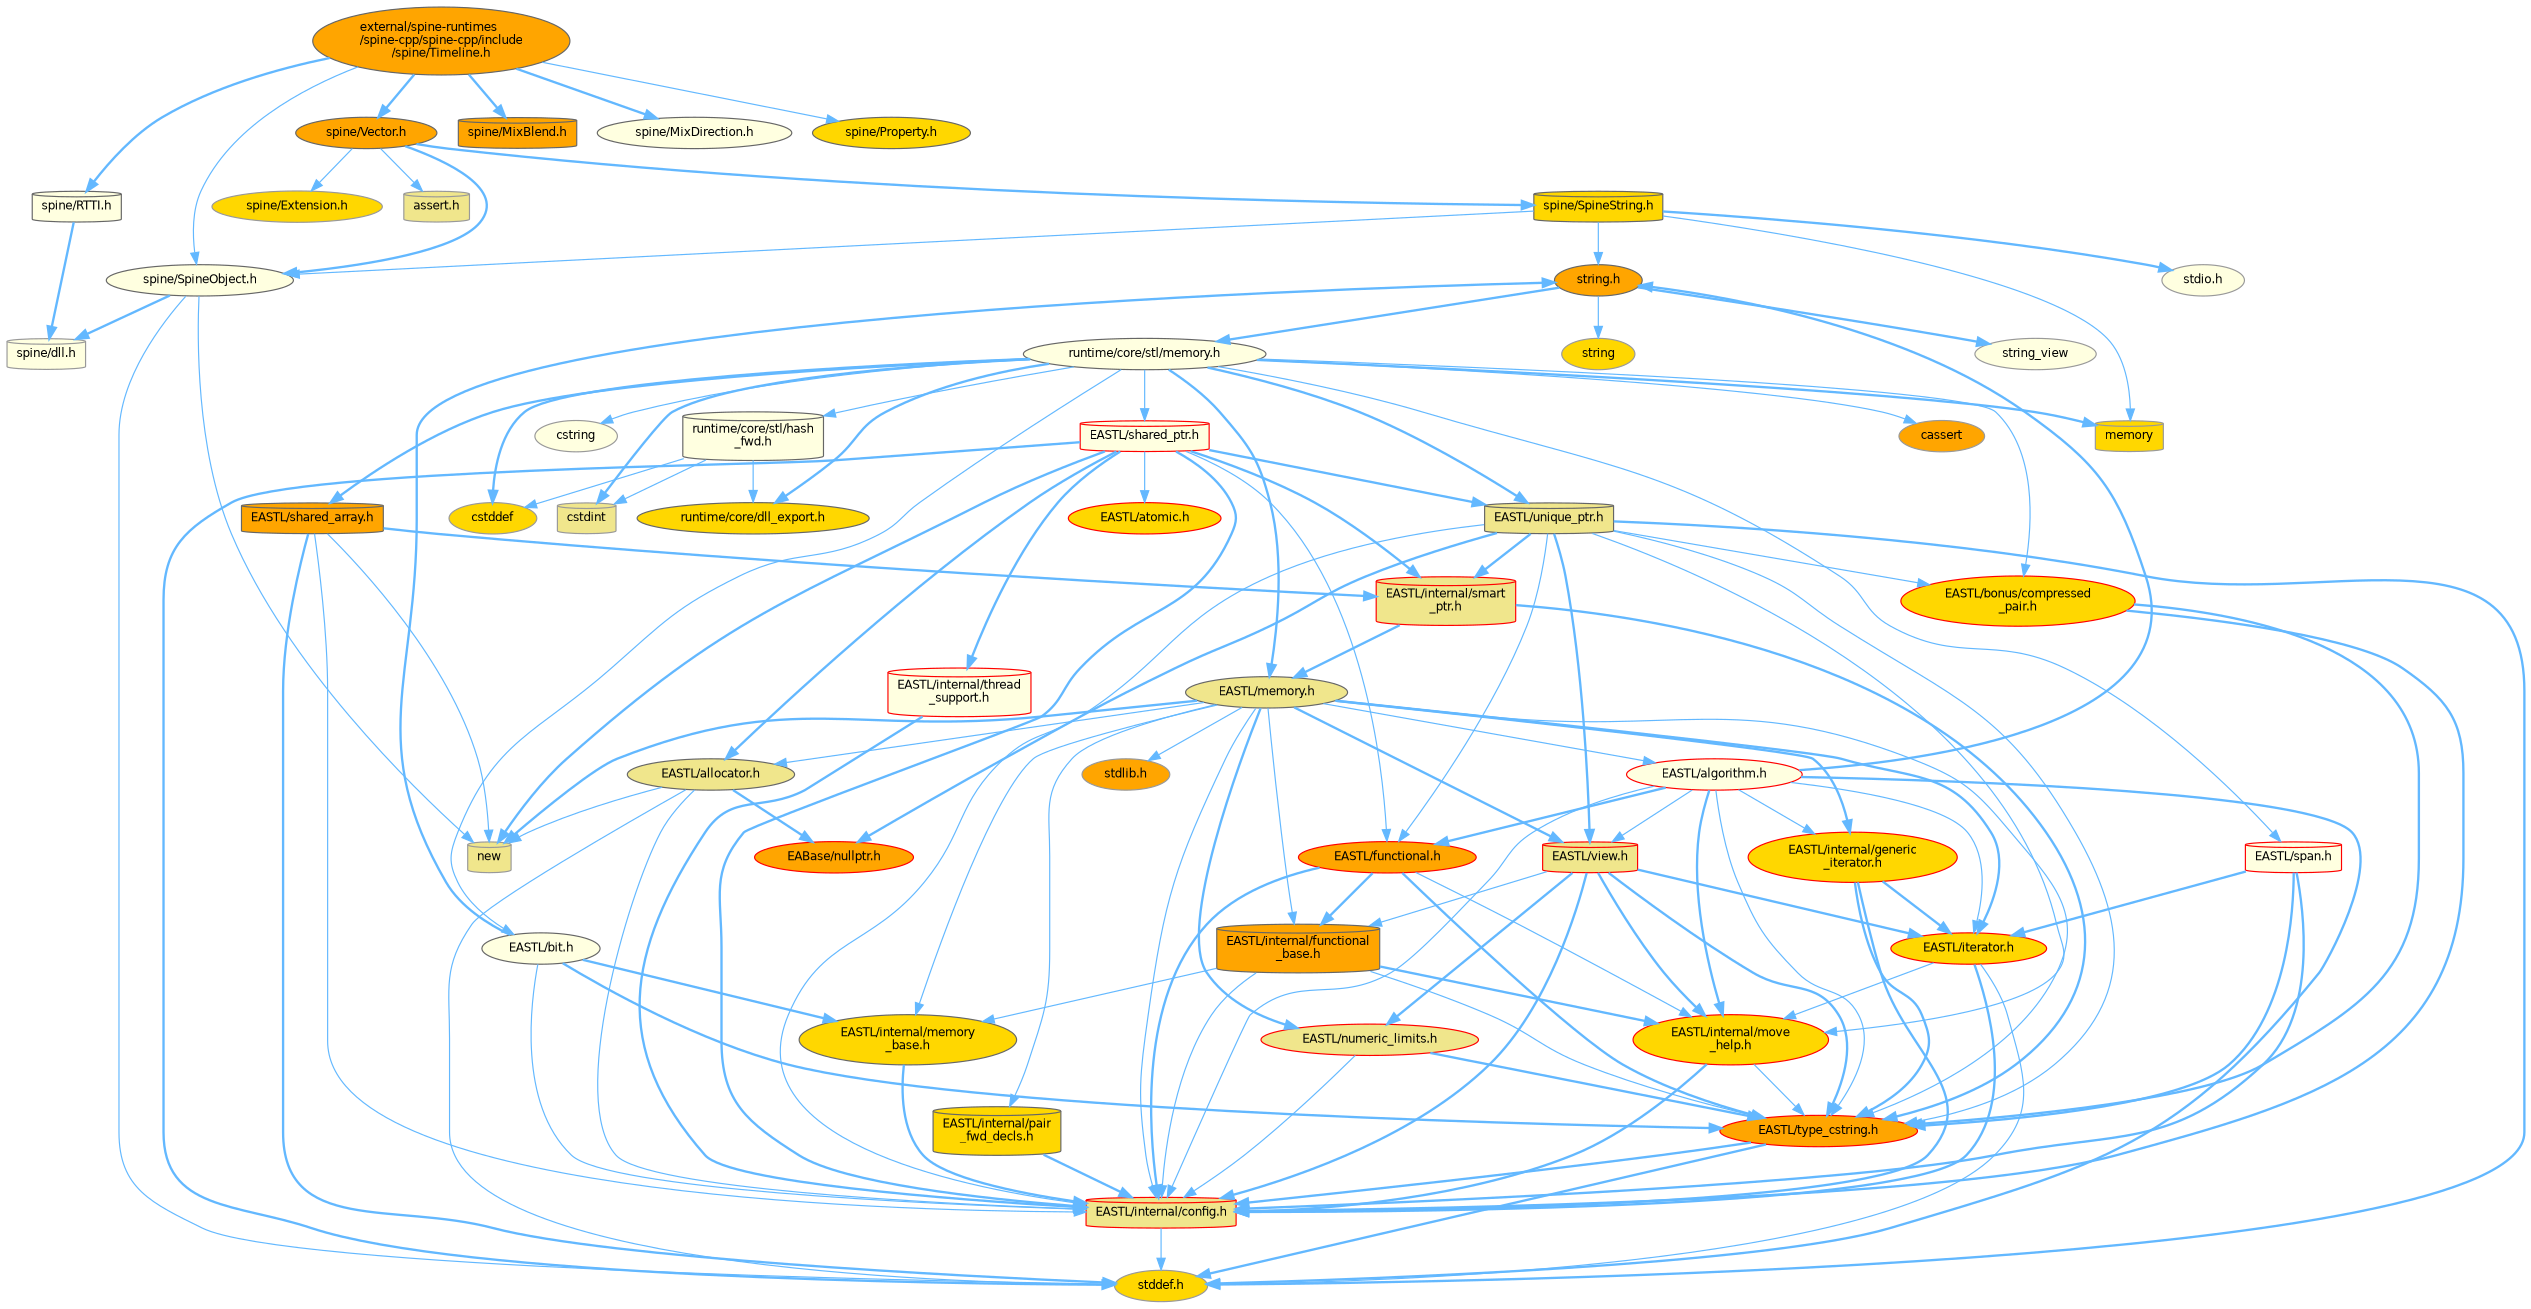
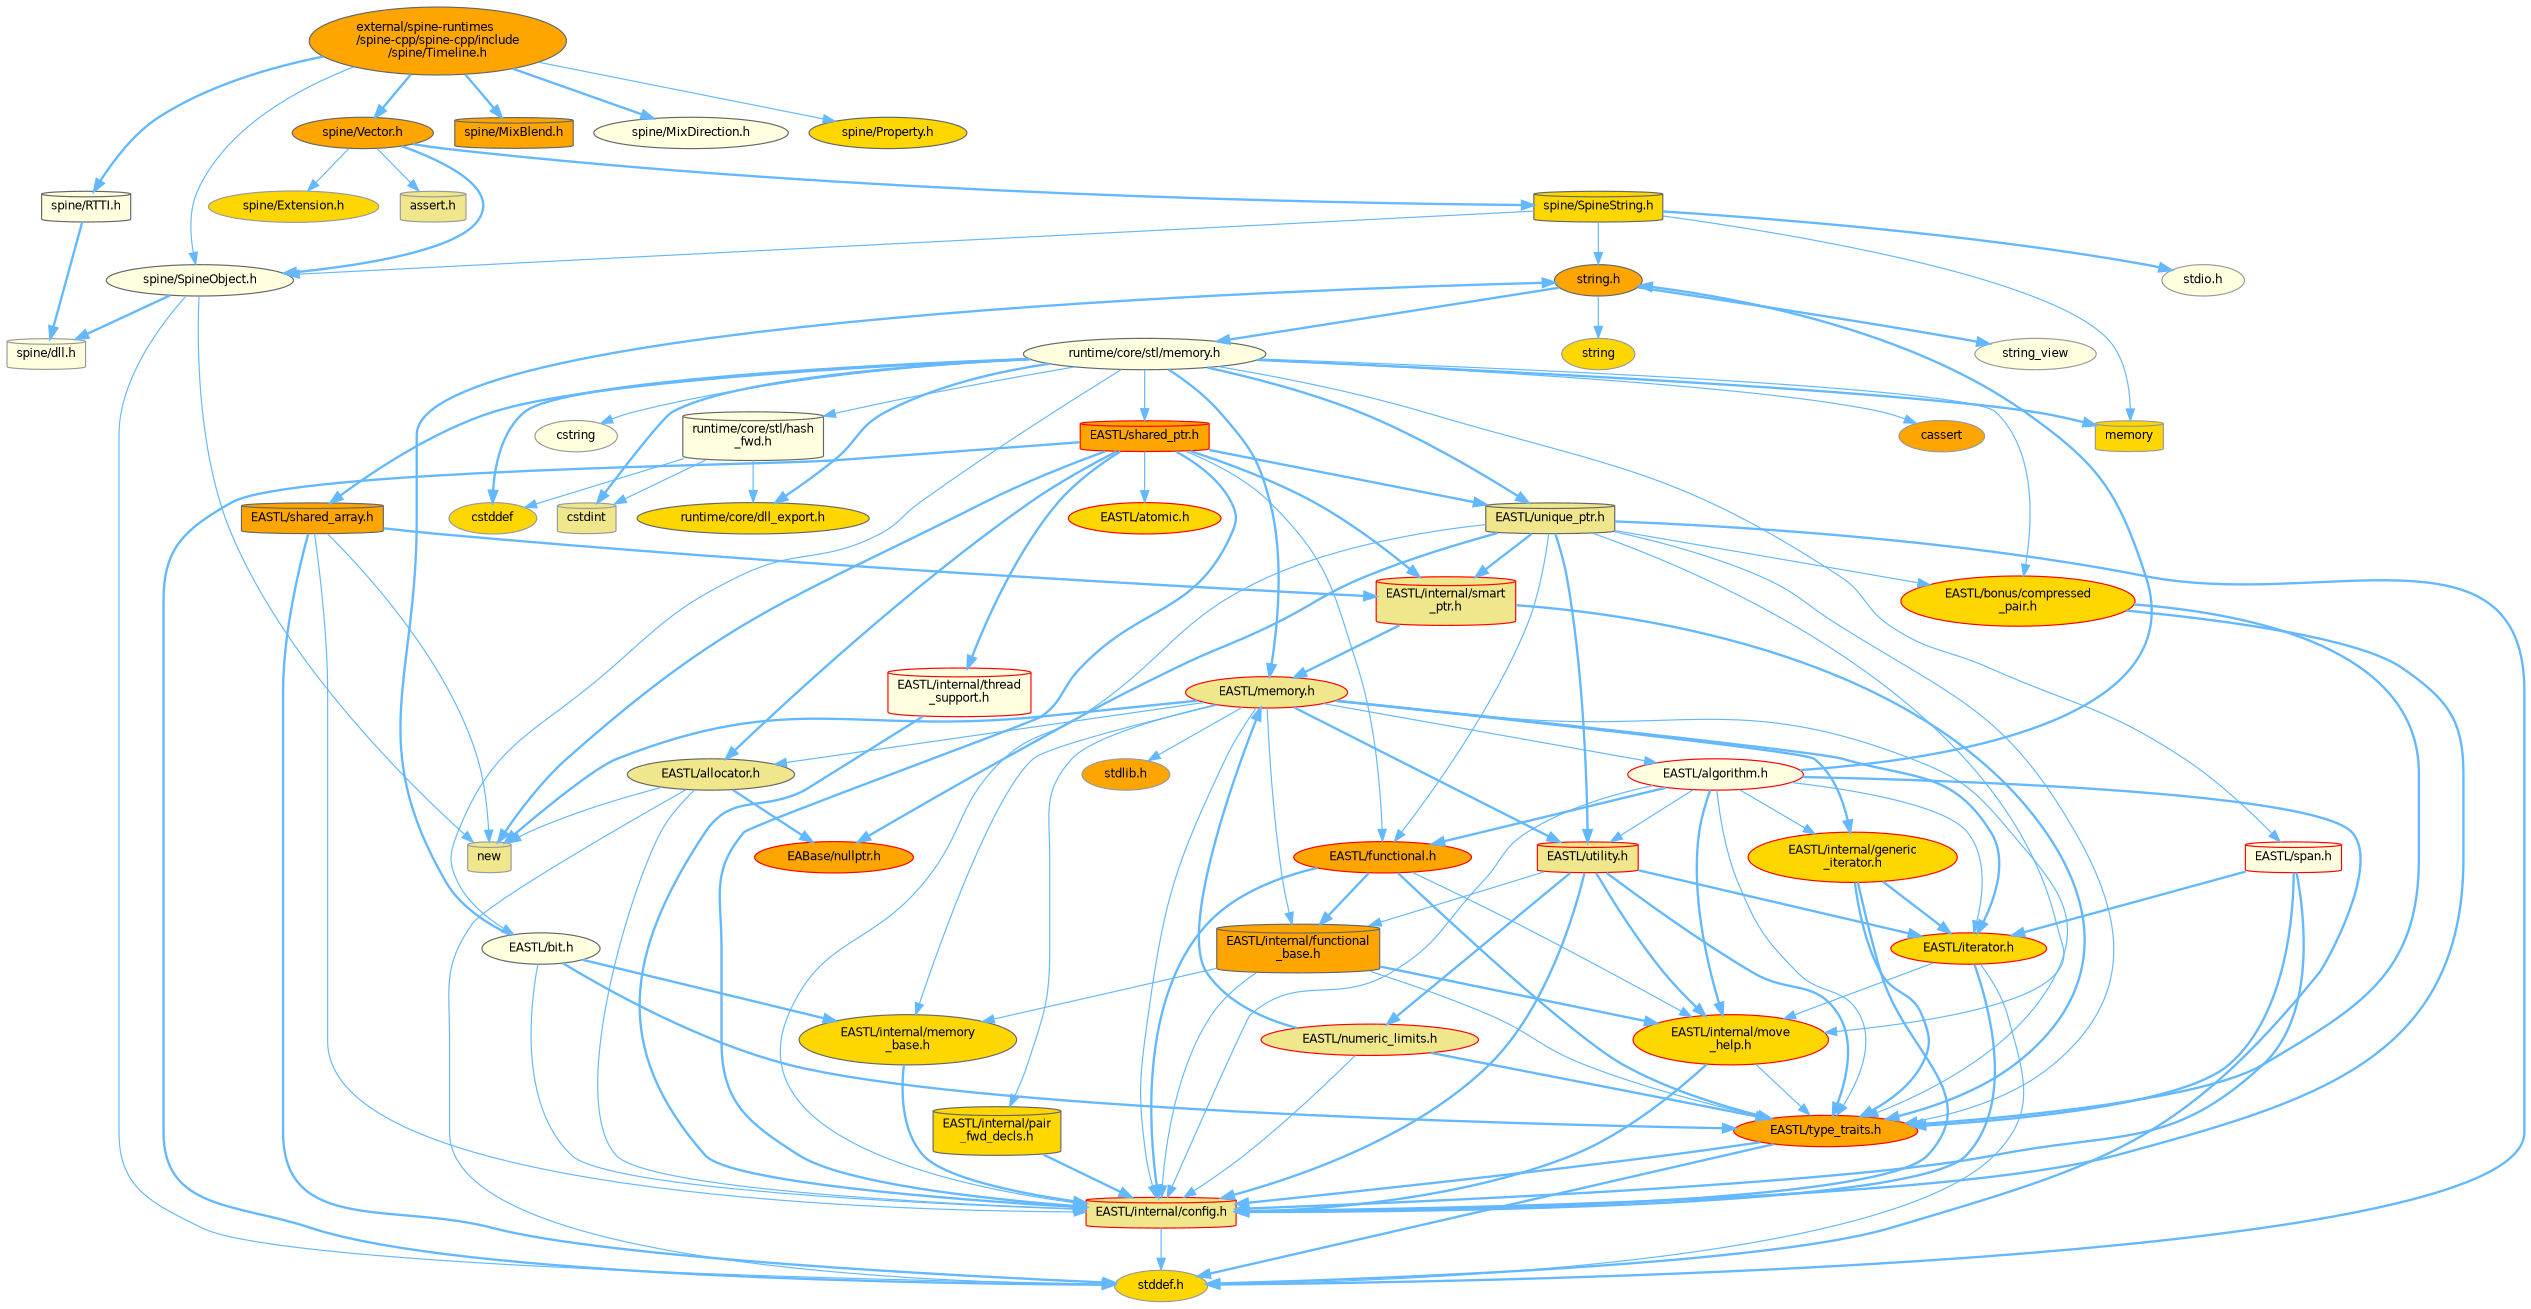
node "EASTL/shared_ptr.h": fillcolor lightyellow -> orange
node "EASTL/memory.h": color grey40 -> red
node "EASTL/view.h": label "EASTL/view.h" -> "EASTL/utility.h"
edge "EASTL/memory.h" -> "EASTL/numeric_limits.h": reversed
node "EASTL/type_cstring.h": label "EASTL/type_cstring.h" -> "EASTL/type_traits.h"
